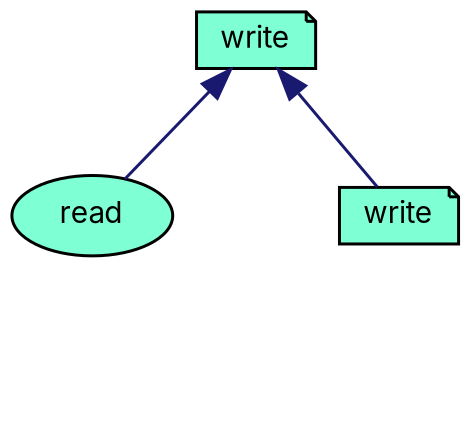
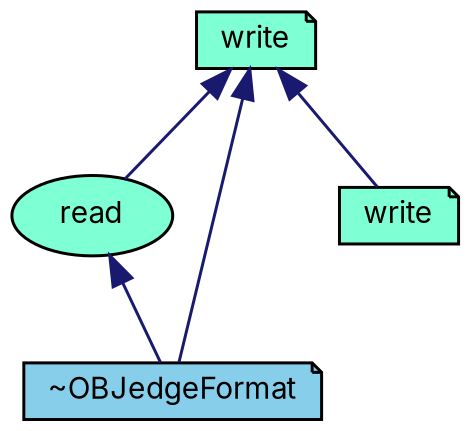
node "~OBJedgeFormat": added
